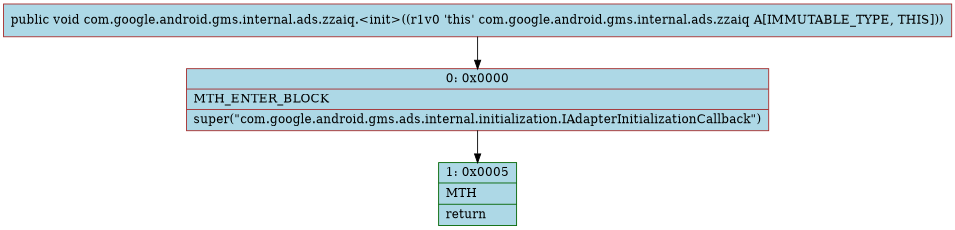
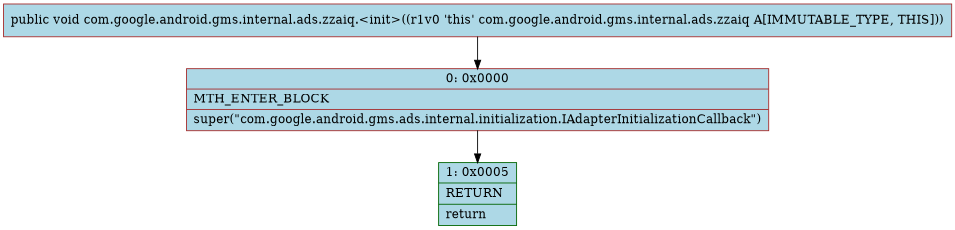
node "1: 0x0005": text "MTH" -> "RETURN"
